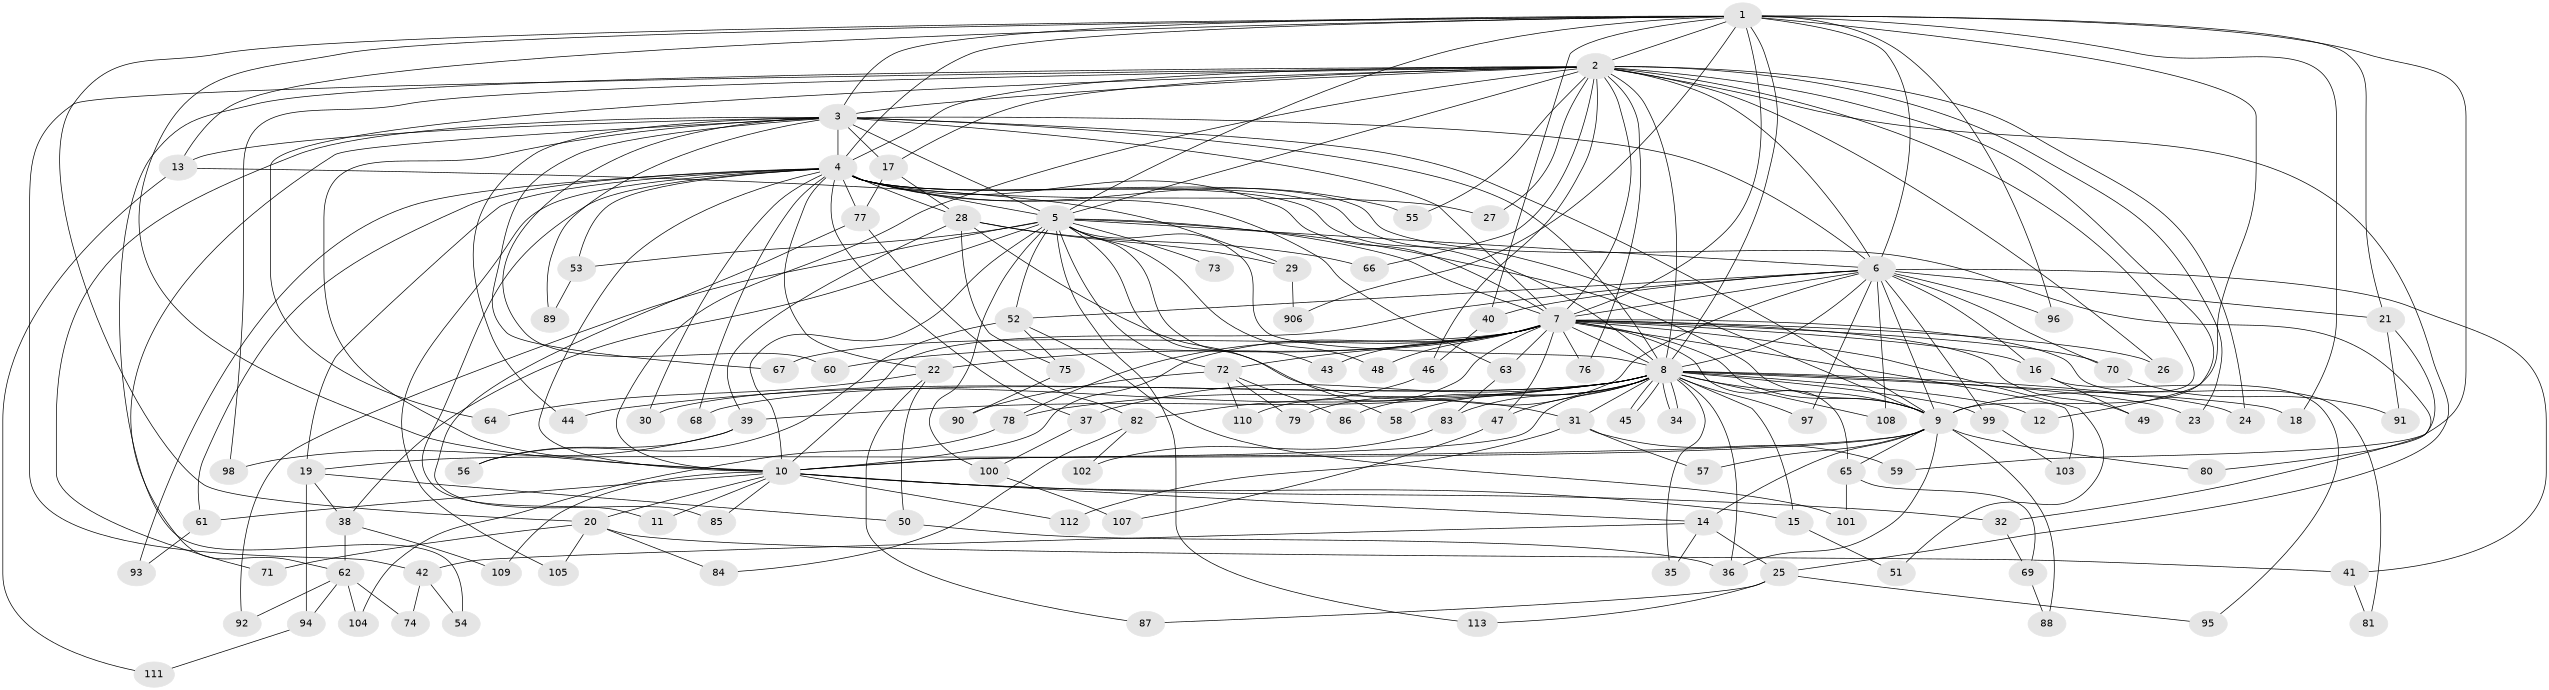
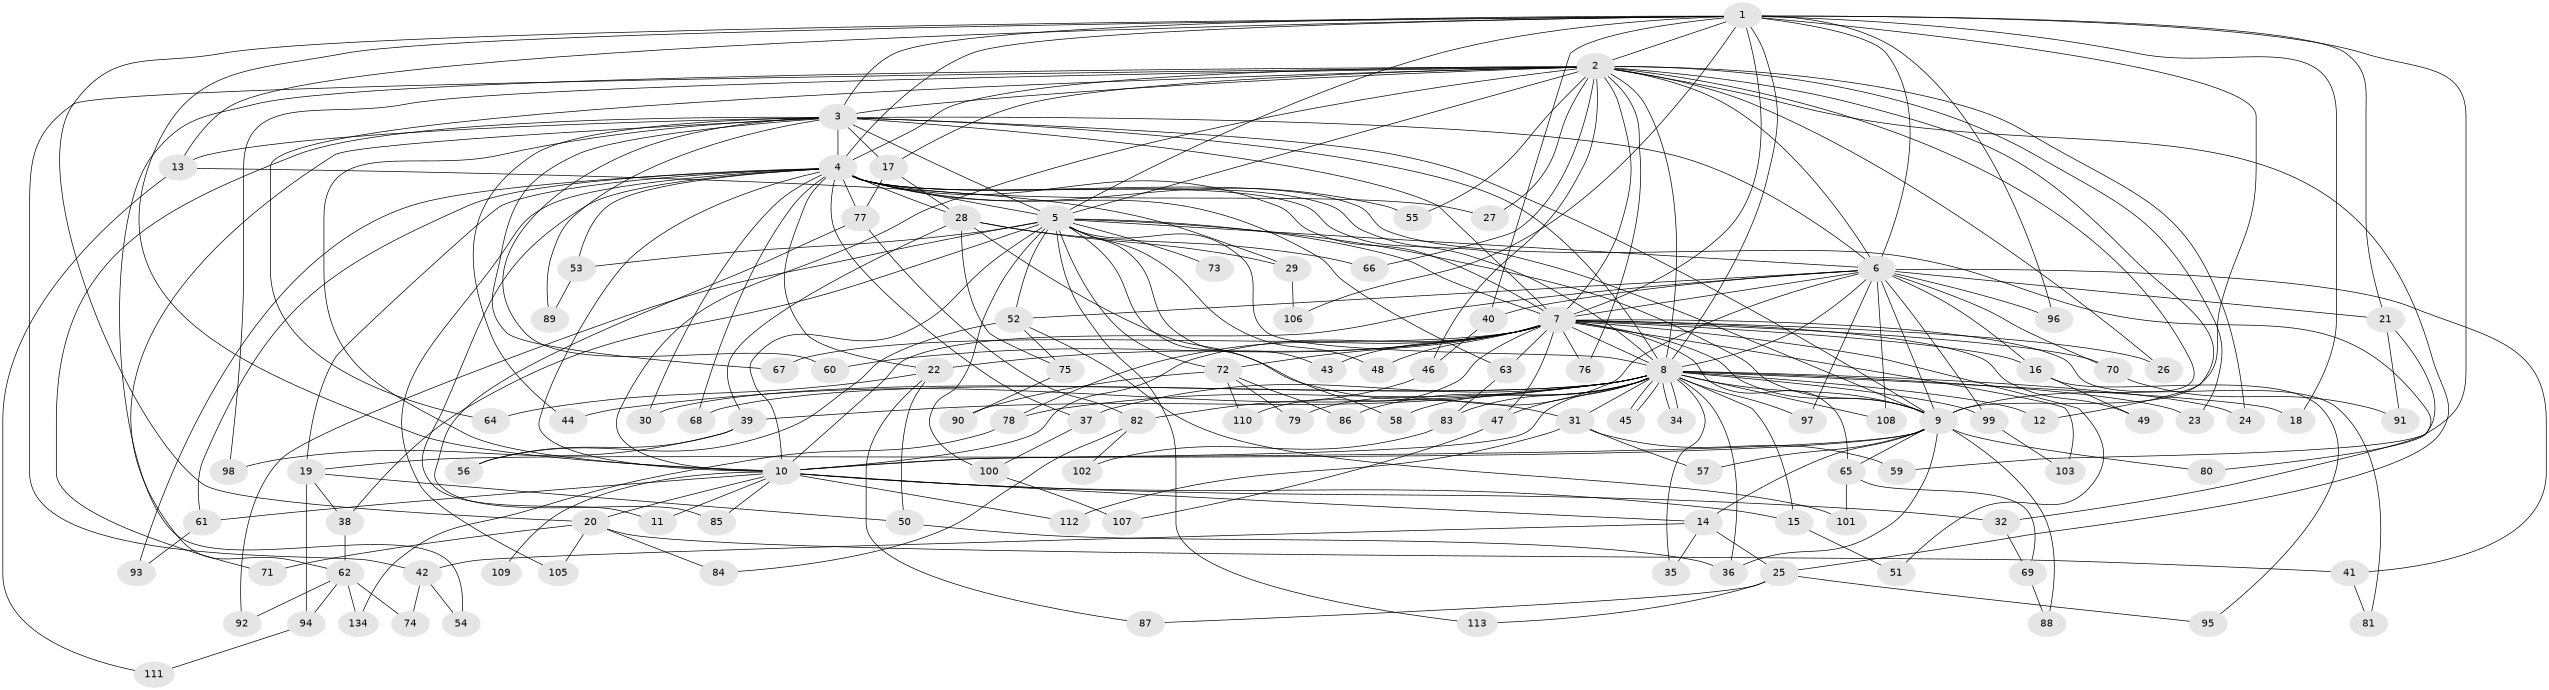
node "906": label "906" -> "106"
edge "38" -- "109": removed
node "104": label "104" -> "134"
